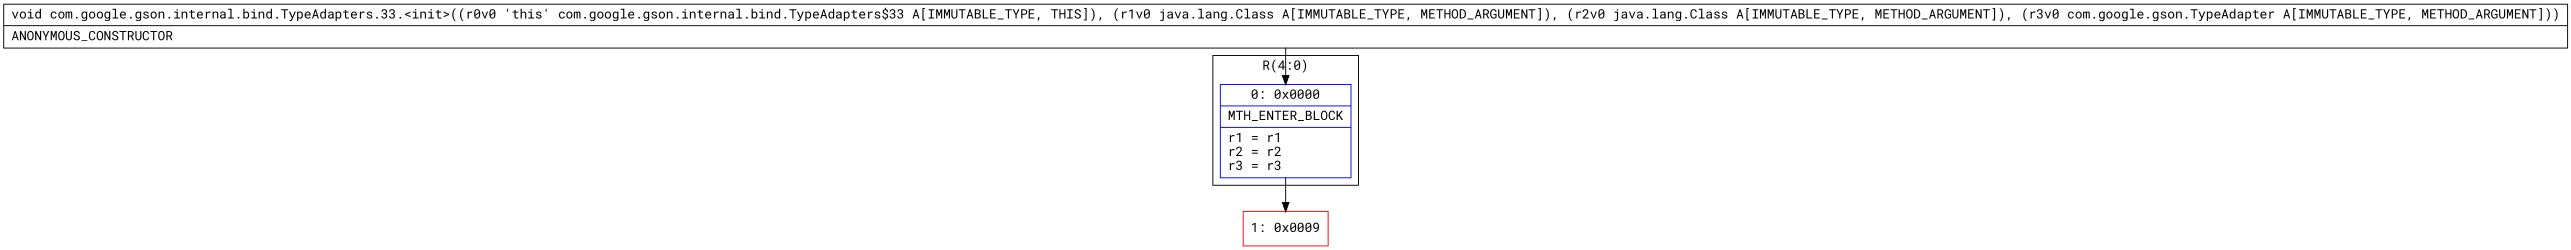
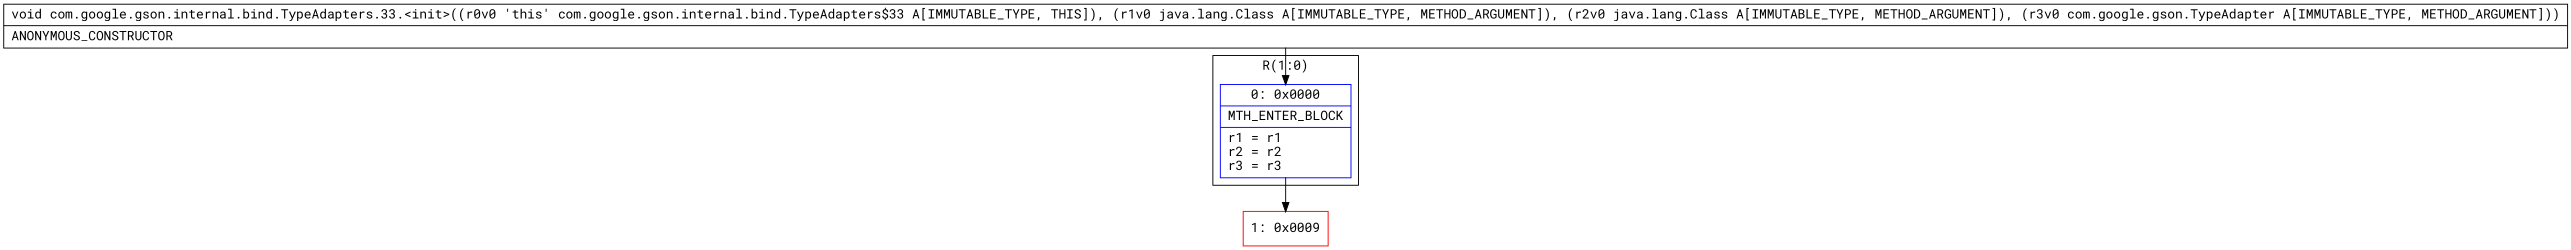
cluster "R(4:0)": label "R(4:0)" -> "R(1:0)"
